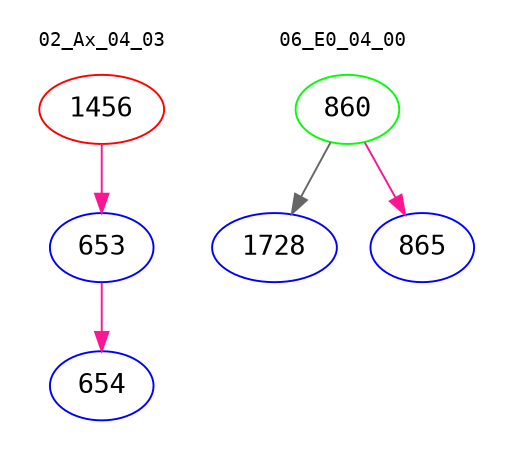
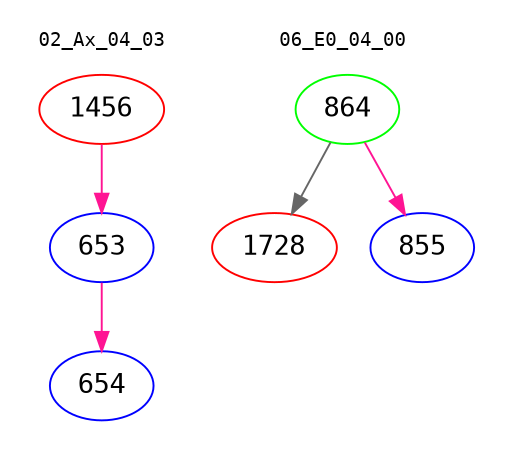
node "860": label "860" -> "864"
node "1728": color blue -> red
node "865": label "865" -> "855"
